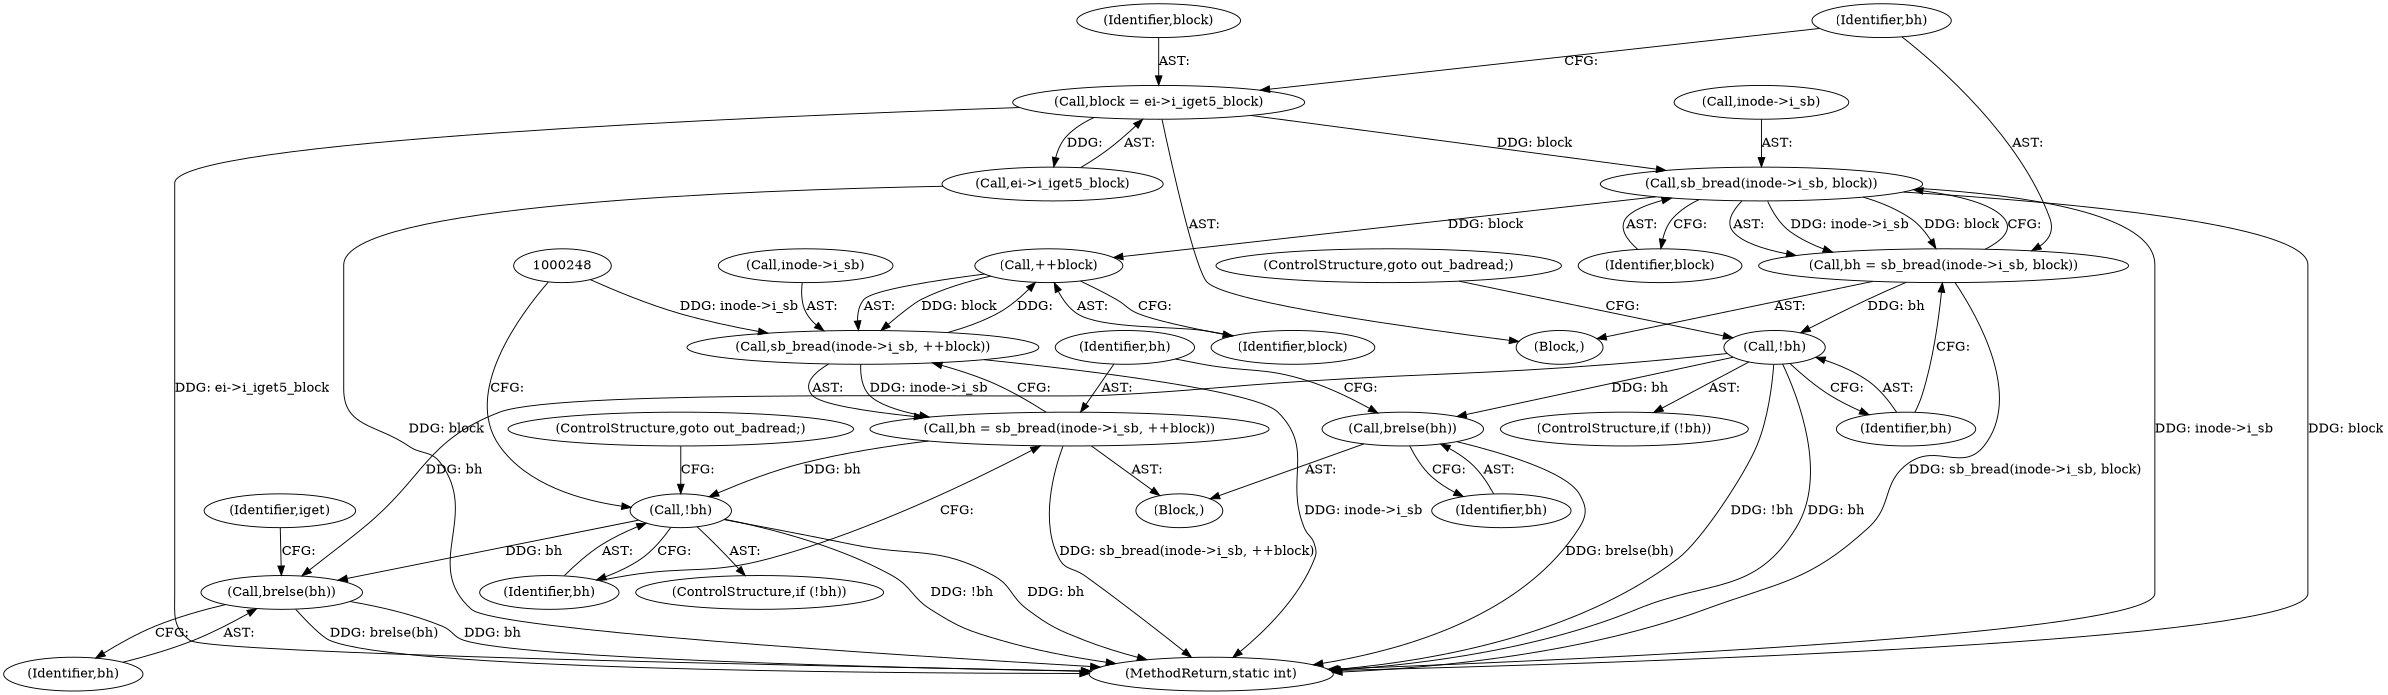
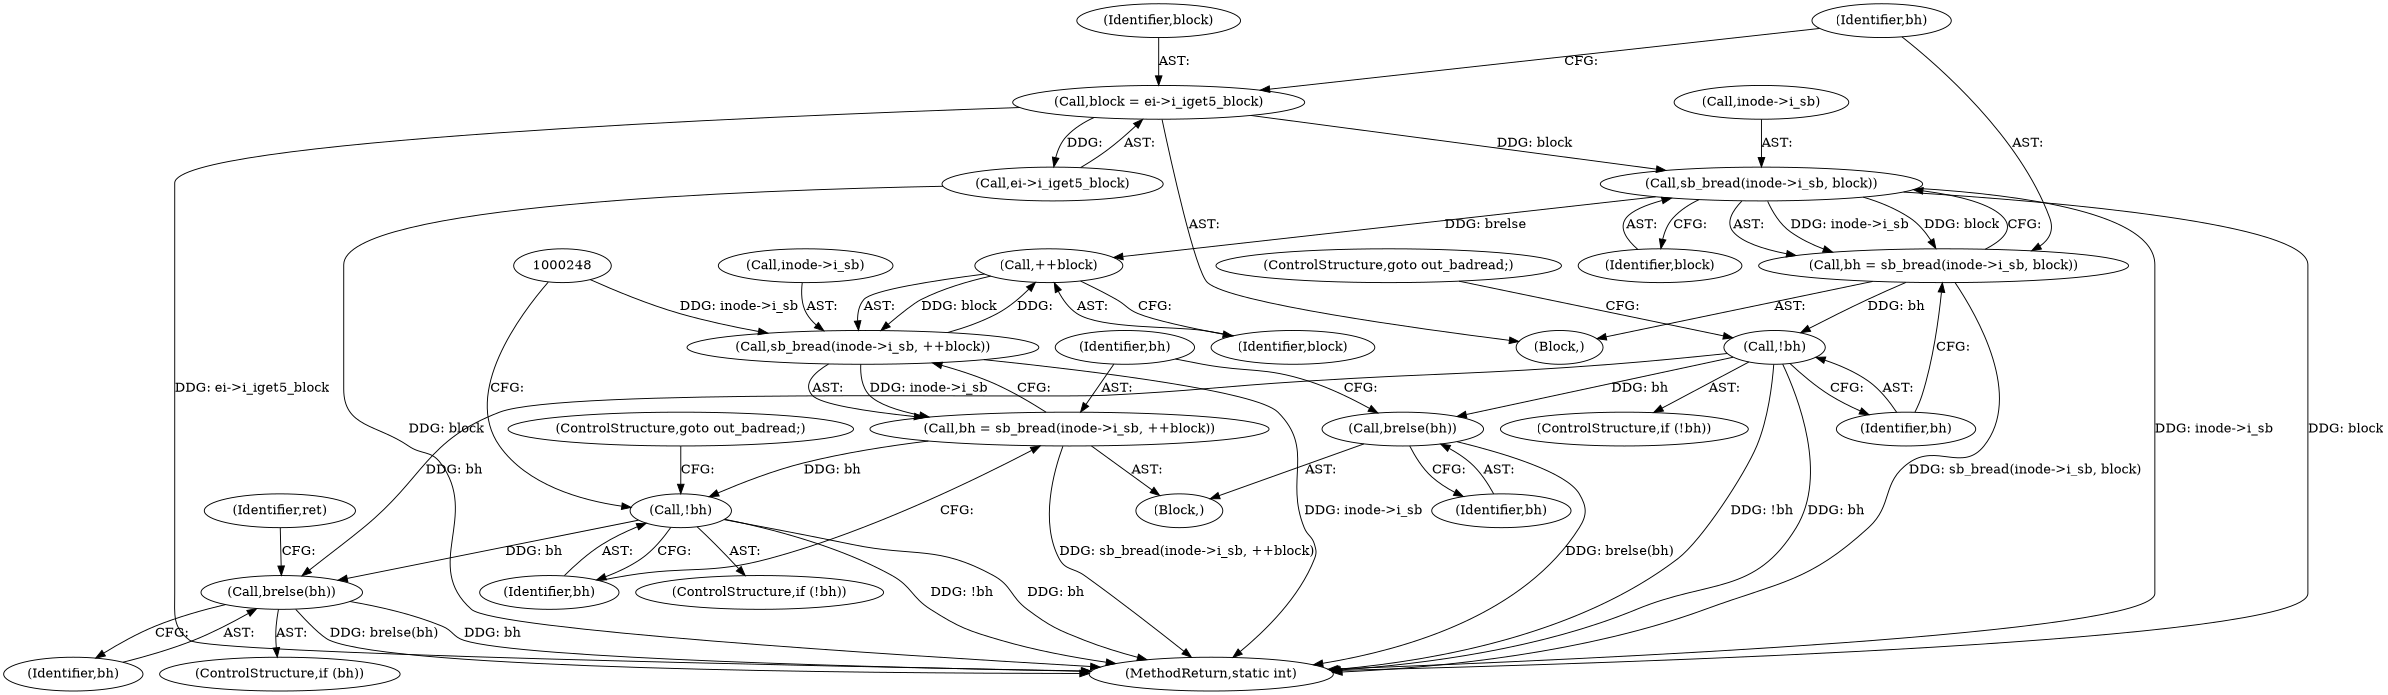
edge "(Call,sb_bread(inode->i_sb, block))" -> "(Call,++block)": label "DDG: block" -> "DDG: brelse"
node "(Identifier,iget)": label "(Identifier,iget)" -> "(Identifier,ret)"
node "(ControlStructure,if (bh))": added
